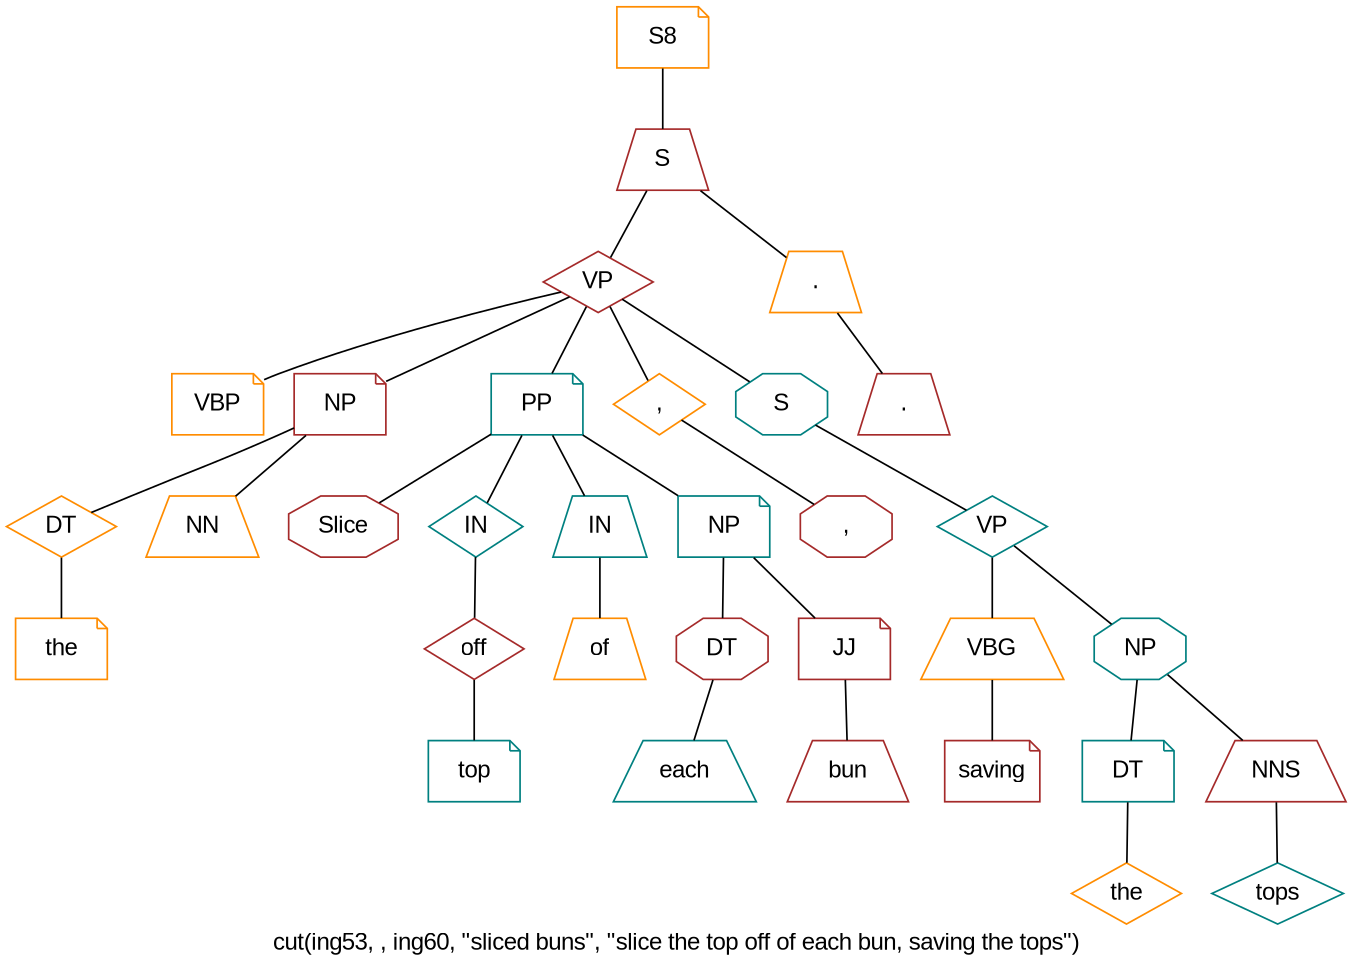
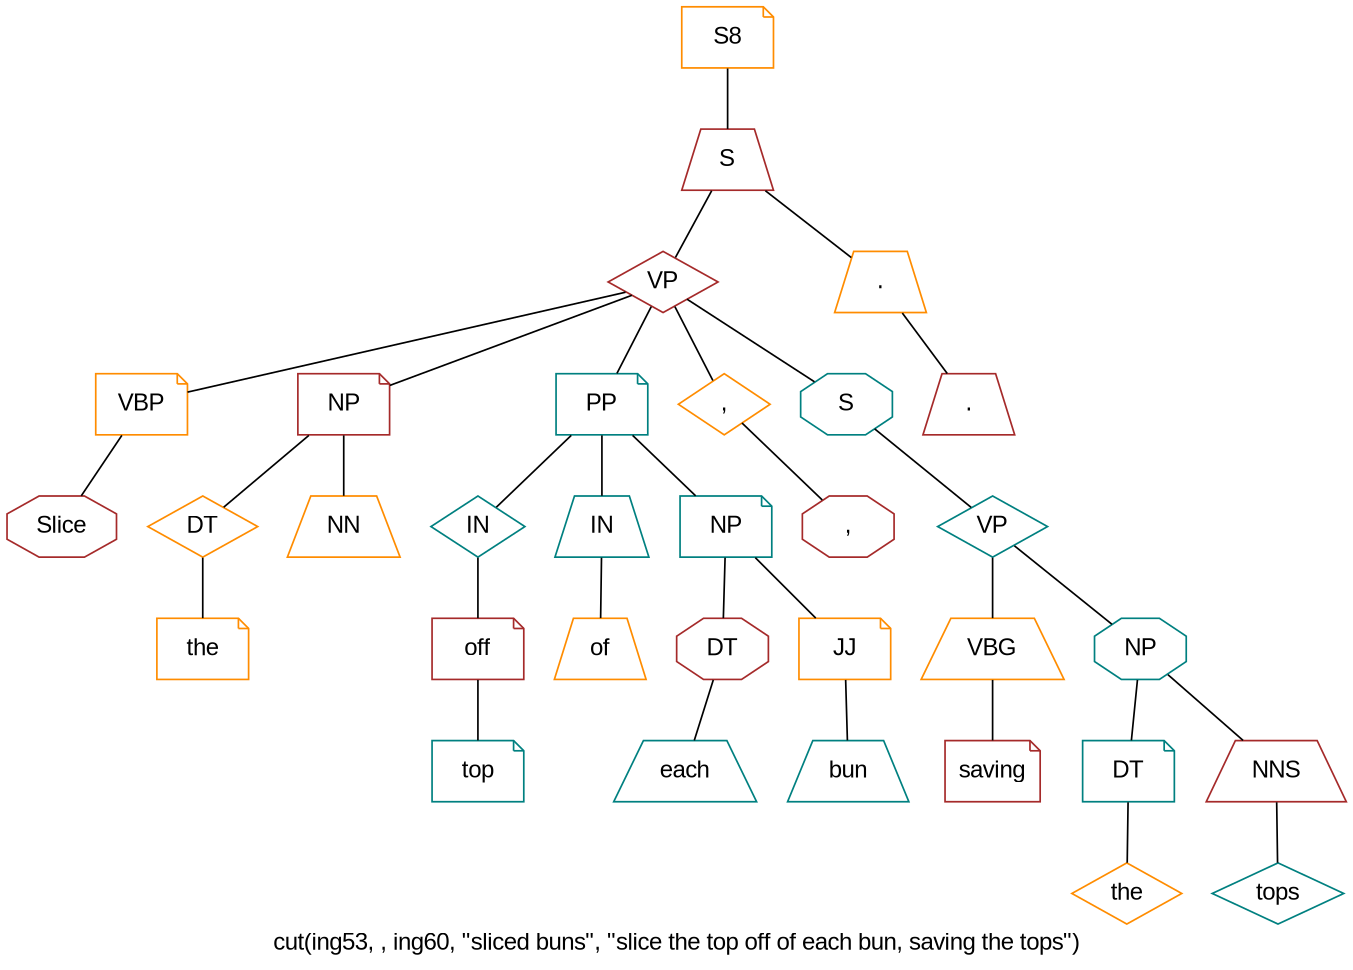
edge "PP" -- "Slice": now "VBP" -- "Slice"
node "off": shape diamond -> note
node "JJ": color brown -> darkorange
node "bun": color brown -> teal
